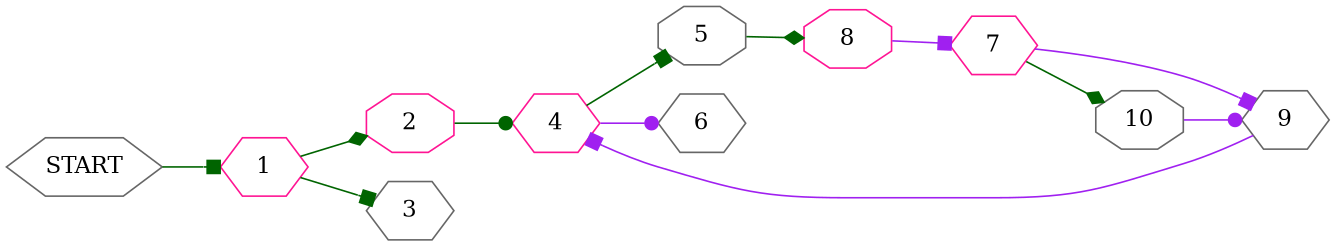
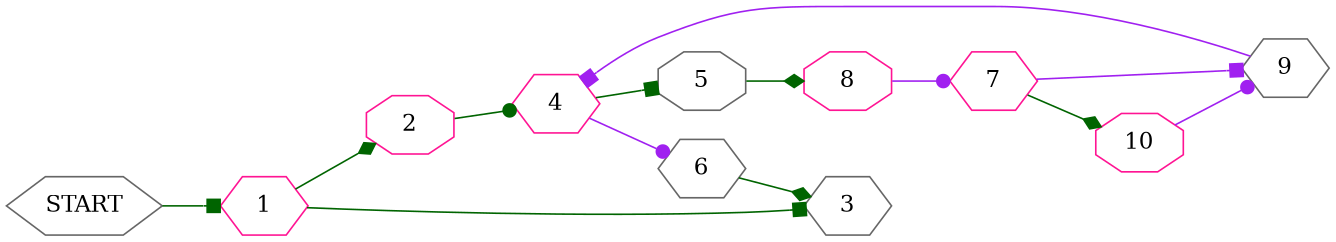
edge "8" -> "7": arrowhead box -> dot
node "10": color gray40 -> deeppink
edge "6" -> "3": added
